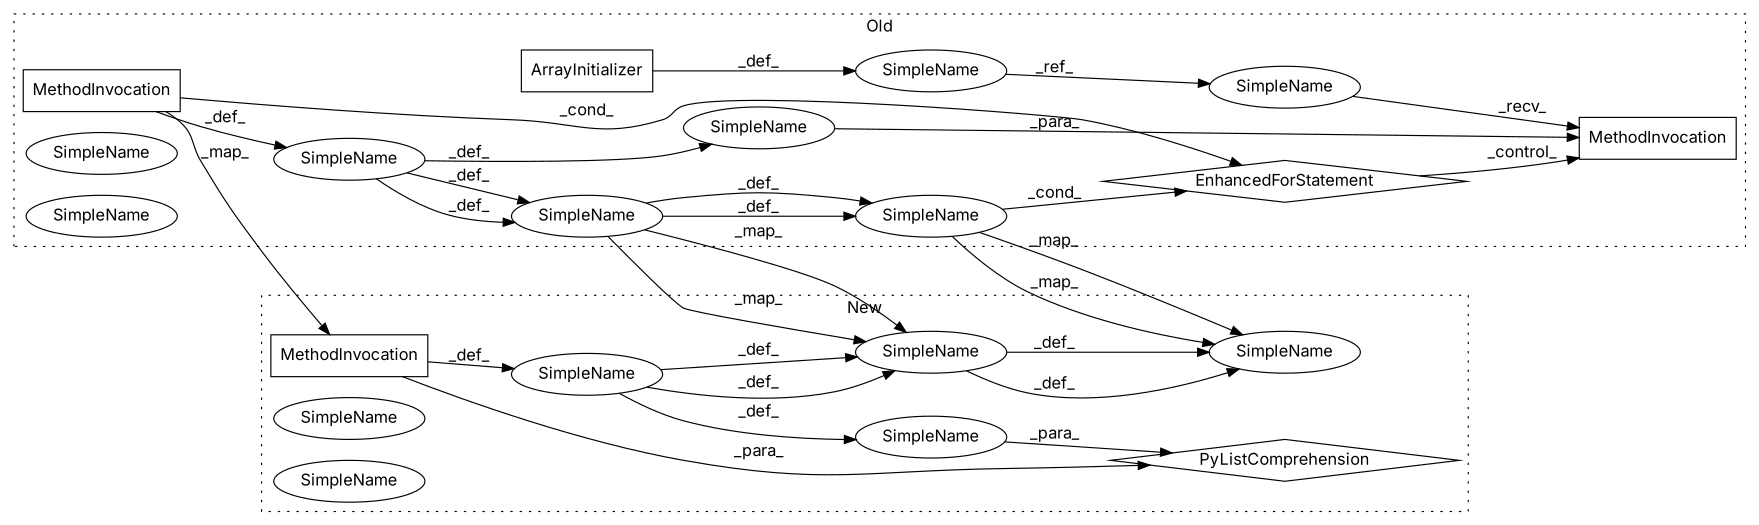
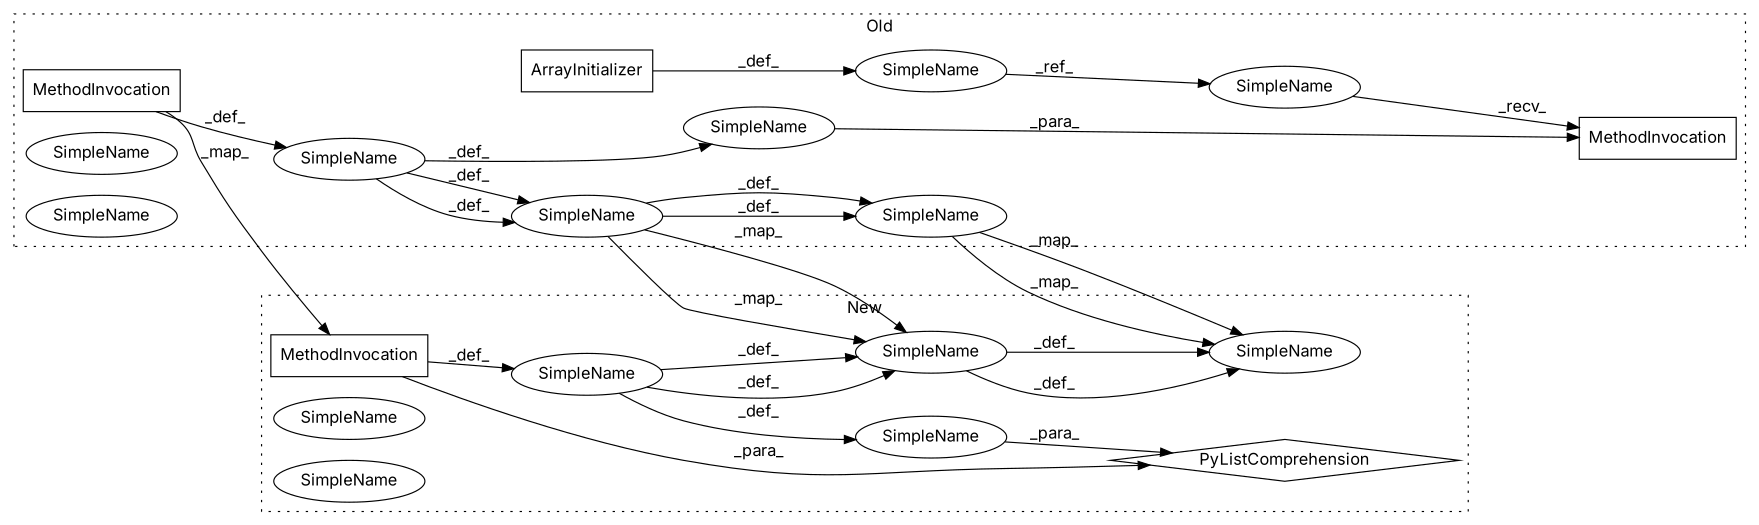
node "EnhancedForStatement": removed
